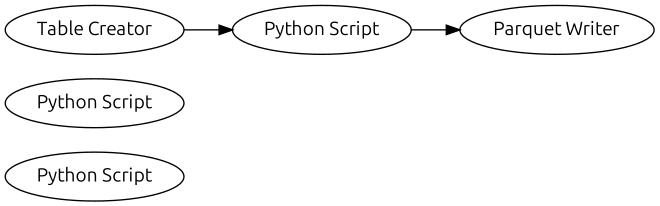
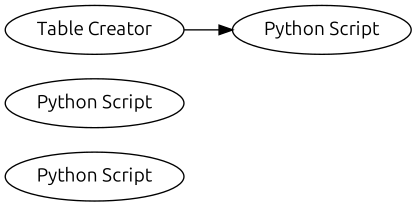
node "Parquet Writer": removed
